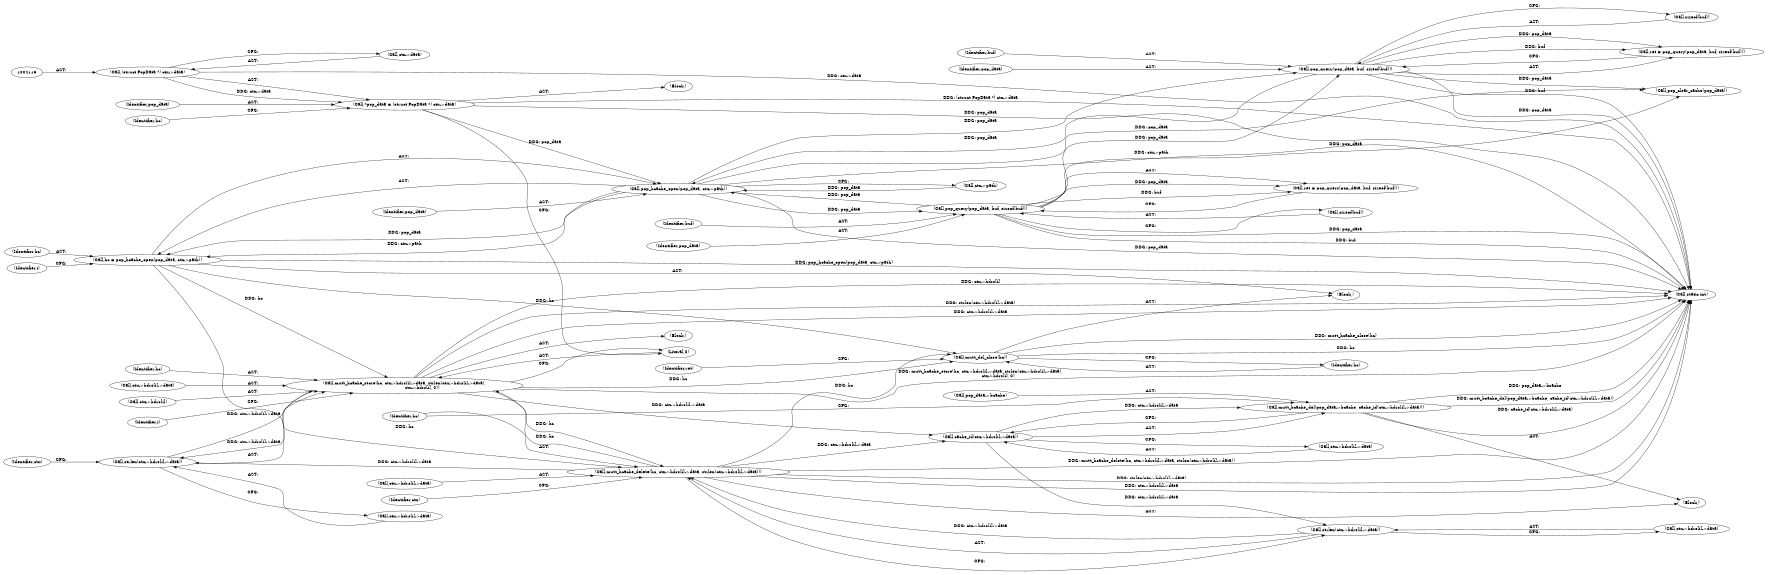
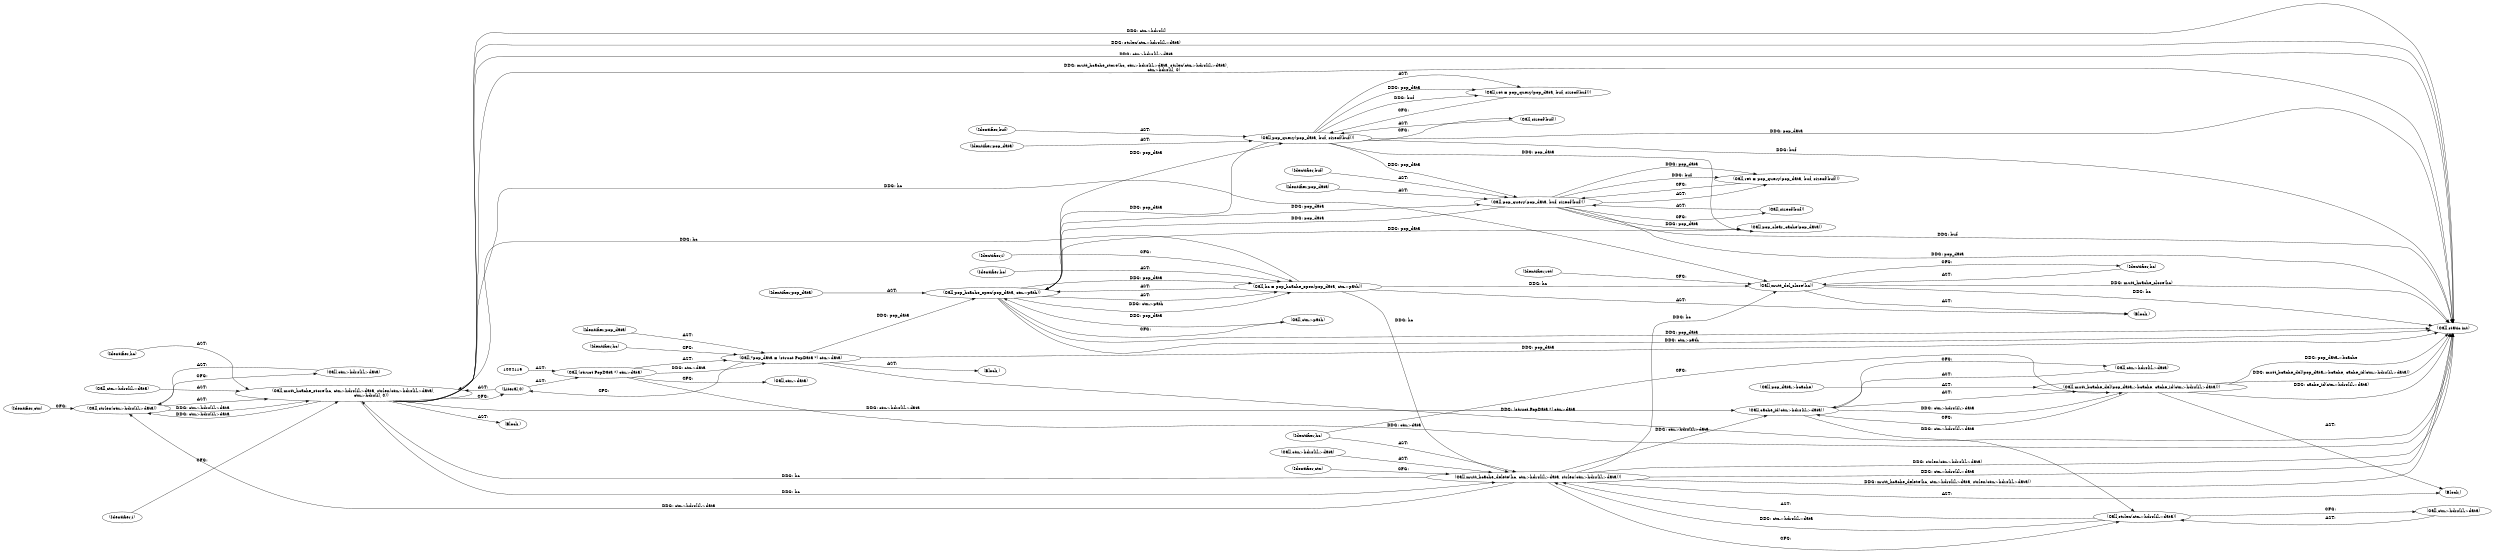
edge "(Call,ctx->data)" -> "(Call,(struct PopData *) ctx->data)": now "(Literal,0)" -> "(Call,(struct PopData *) ctx->data)"
edge "(Call,hc = pop_hcache_open(pop_data, ctx->path))" -> "(Call,static int)": removed, label "DDG: pop_hcache_open(pop_data, ctx->path)"
node "(Call,ctx->hdrs[i])": removed
